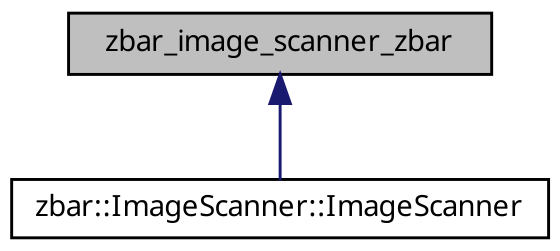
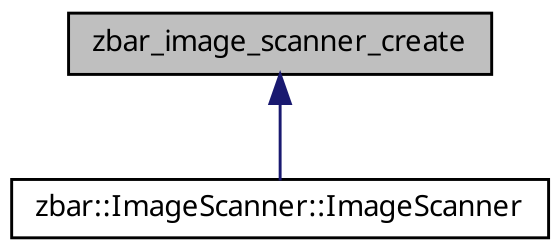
node "zbar_image_scanner_zbar": label "zbar_image_scanner_zbar" -> "zbar_image_scanner_create"
